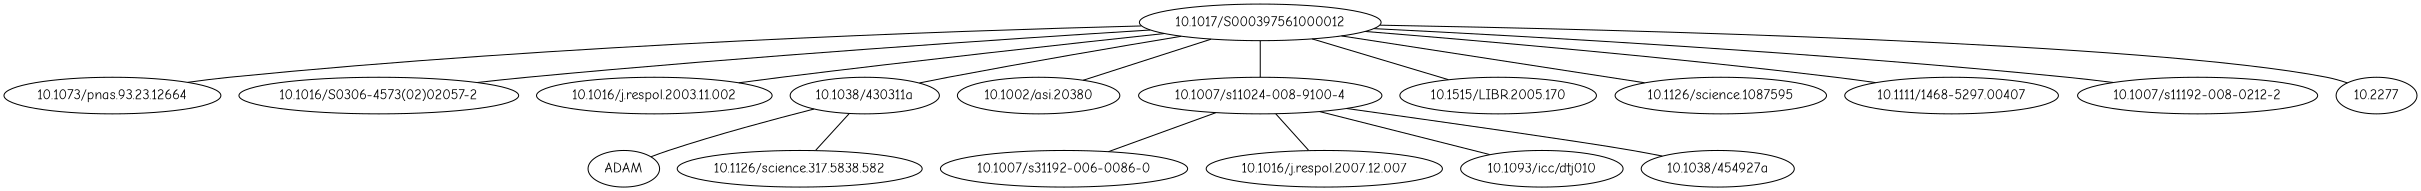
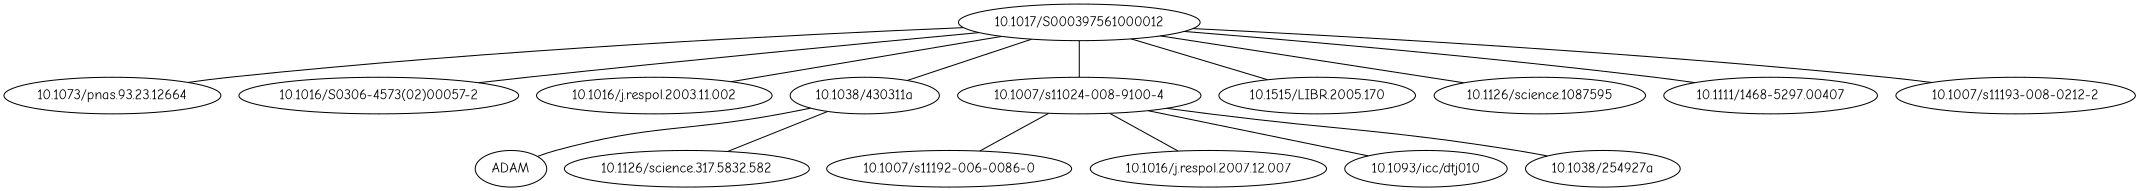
node "10.1016/S0306-4573(02)02057-2": label "10.1016/S0306-4573(02)02057-2" -> "10.1016/S0306-4573(02)00057-2"
node "10.1002/asi.20380": removed
node "10.1007/s11192-008-0212-2": label "10.1007/s11192-008-0212-2" -> "10.1007/s11193-008-0212-2"
node "10.2277": removed
node "10.1126/science.317.5838.582": label "10.1126/science.317.5838.582" -> "10.1126/science.317.5832.582"
node "10.1007/s31192-006-0086-0": label "10.1007/s31192-006-0086-0" -> "10.1007/s11192-006-0086-0"
node "10.1038/454927a": label "10.1038/454927a" -> "10.1038/254927a"
